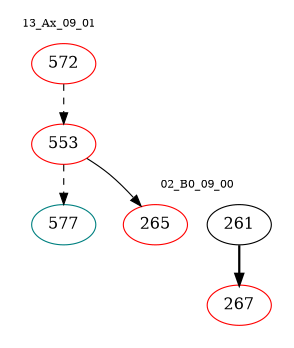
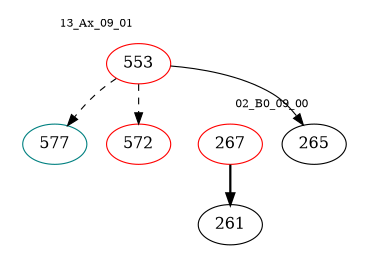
edge "572" -> "553": reversed
node "265": color red -> black
edge "261" -> "267": reversed
